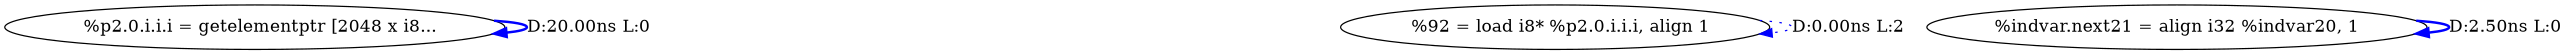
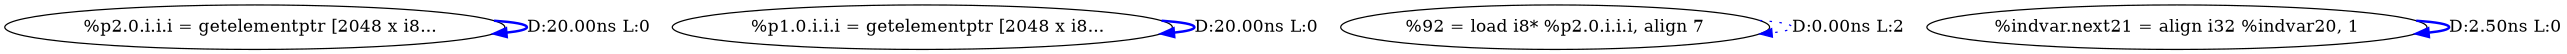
node "%p1.0.i.i.i = getelementptr [2048 x i8...": added
node "%92 = load i8* %p2.0.i.i.i, align 1": label "%92 = load i8* %p2.0.i.i.i, align 1" -> "%92 = load i8* %p2.0.i.i.i, align 7"
